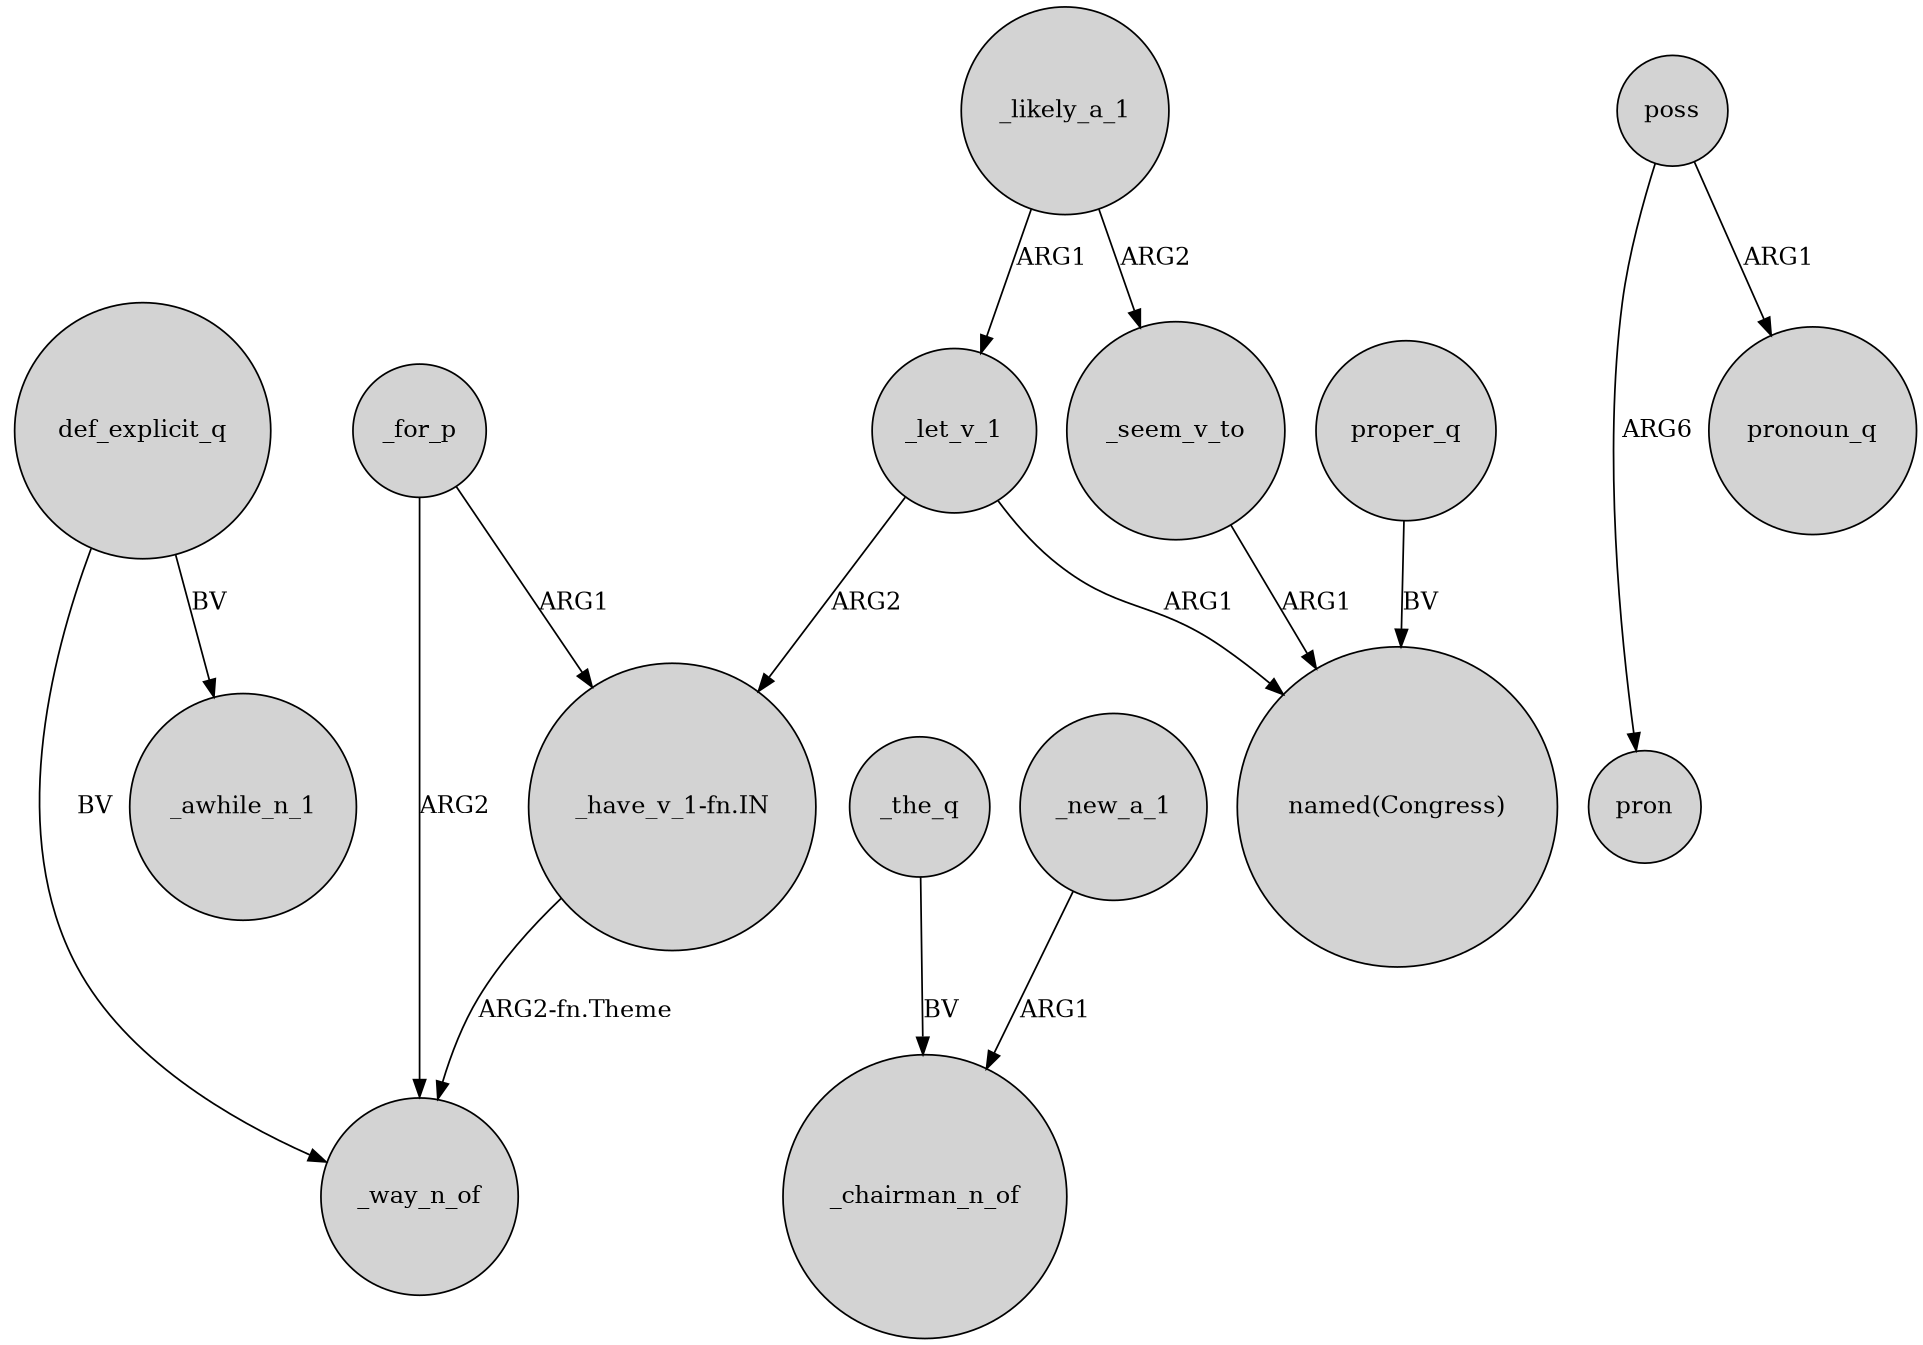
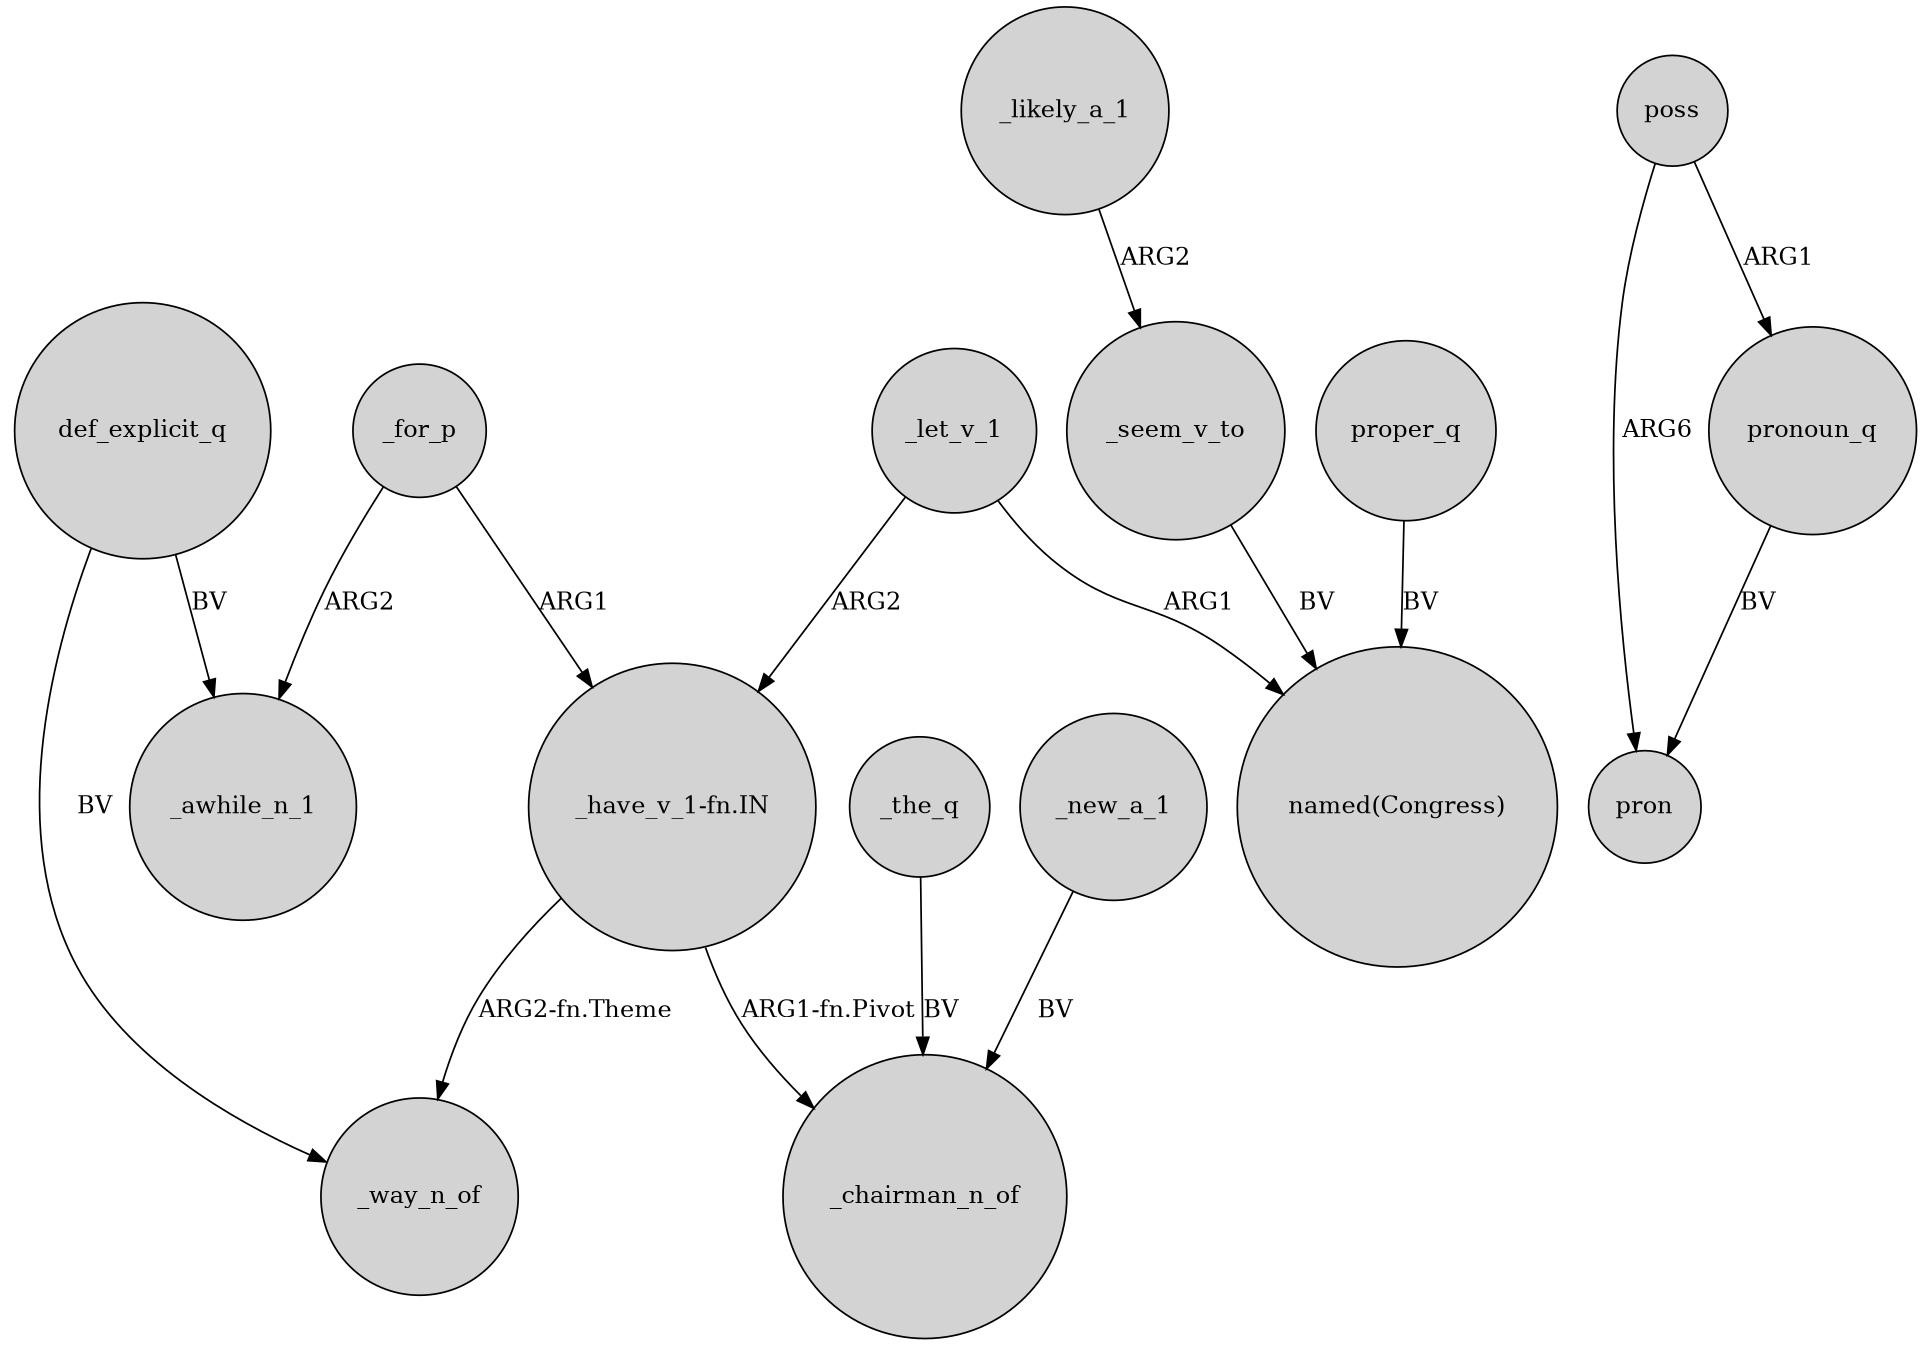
edge "_likely_a_1" -> "_let_v_1": removed, label "ARG1"
edge "_seem_v_to" -> "named(Congress)": label "ARG1" -> "BV"
edge "pronoun_q" -> "pron": added, label "BV"
edge "_for_p" -> "_way_n_of": now "_for_p" -> "_awhile_n_1"
edge "_new_a_1" -> "_chairman_n_of": label "ARG1" -> "BV"
edge "_have_v_1-fn.IN" -> "_chairman_n_of": added, label "ARG1-fn.Pivot"
